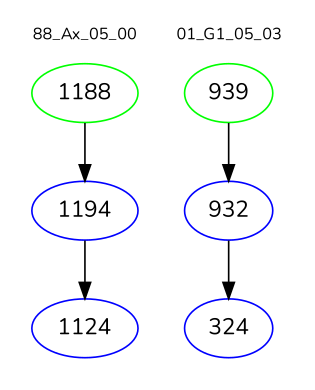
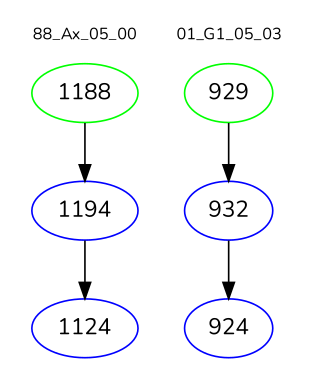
node "939": label "939" -> "929"
node "324": label "324" -> "924"
